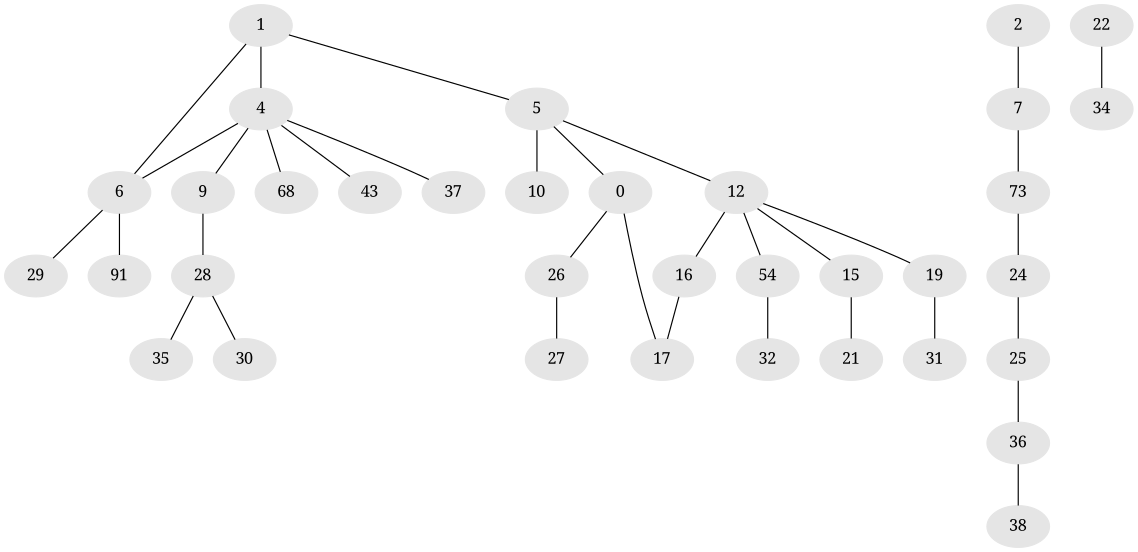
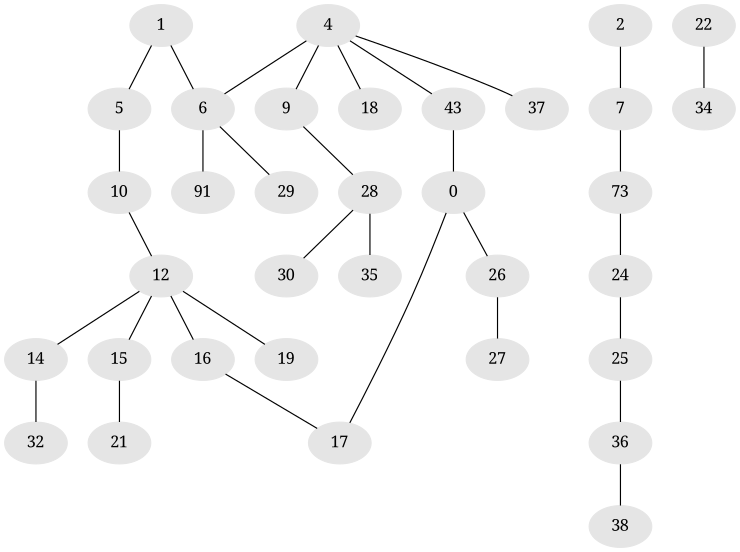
edge "1" -- "4": removed
edge "5" -- "0": now "43" -- "0"
edge "5" -- "12": now "10" -- "12"
node "68": label "68" -> "18"
node "54": label "54" -> "14"
node "31": removed
